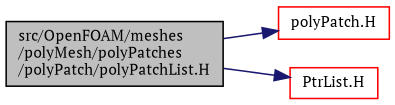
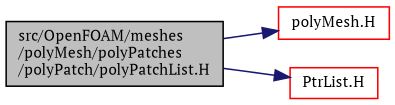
node "polyPatch.H": label "polyPatch.H" -> "polyMesh.H"
